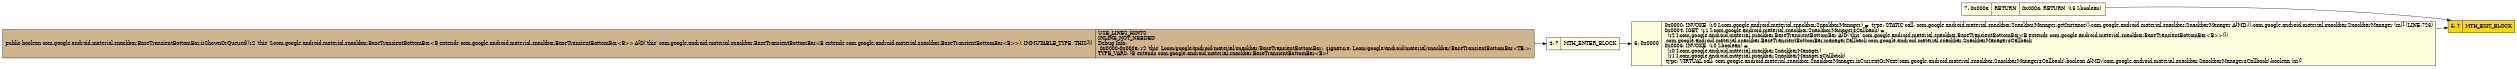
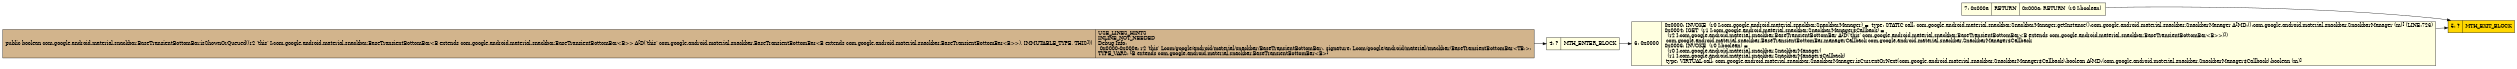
node "7: 0x000a": text "0x000a: RETURN  (r5 I:boolean)" -> "0x000a: RETURN  (r0 I:boolean)"
